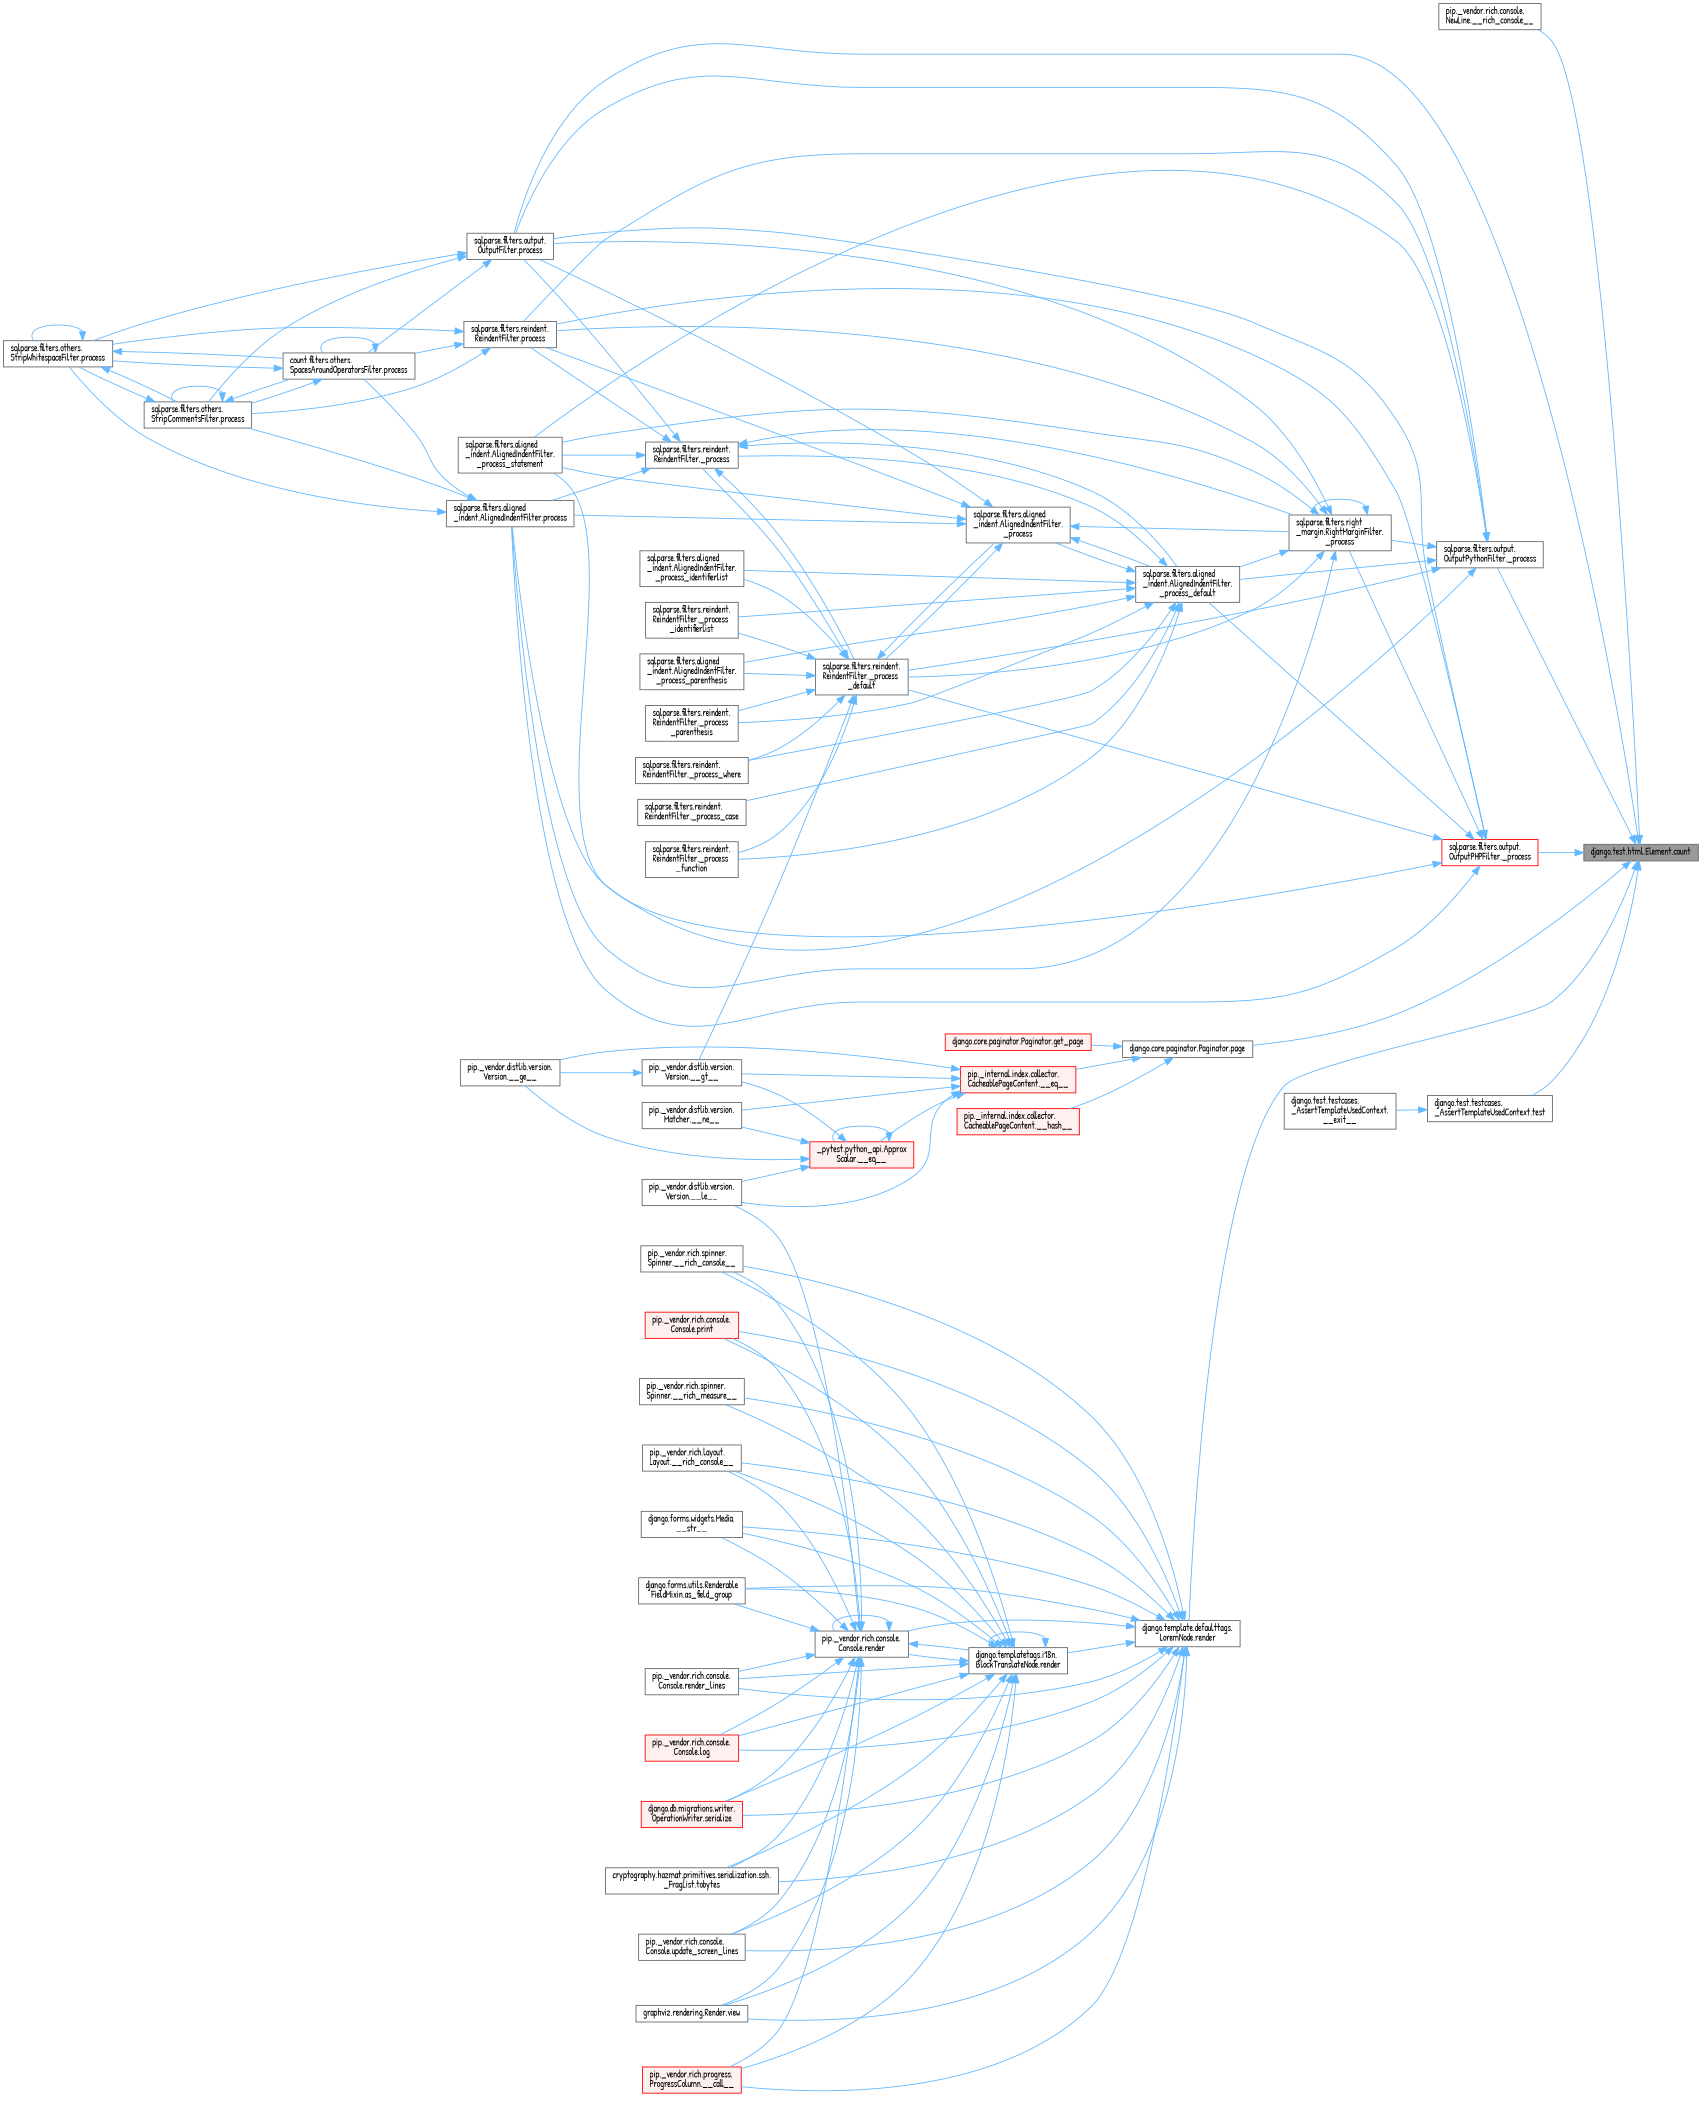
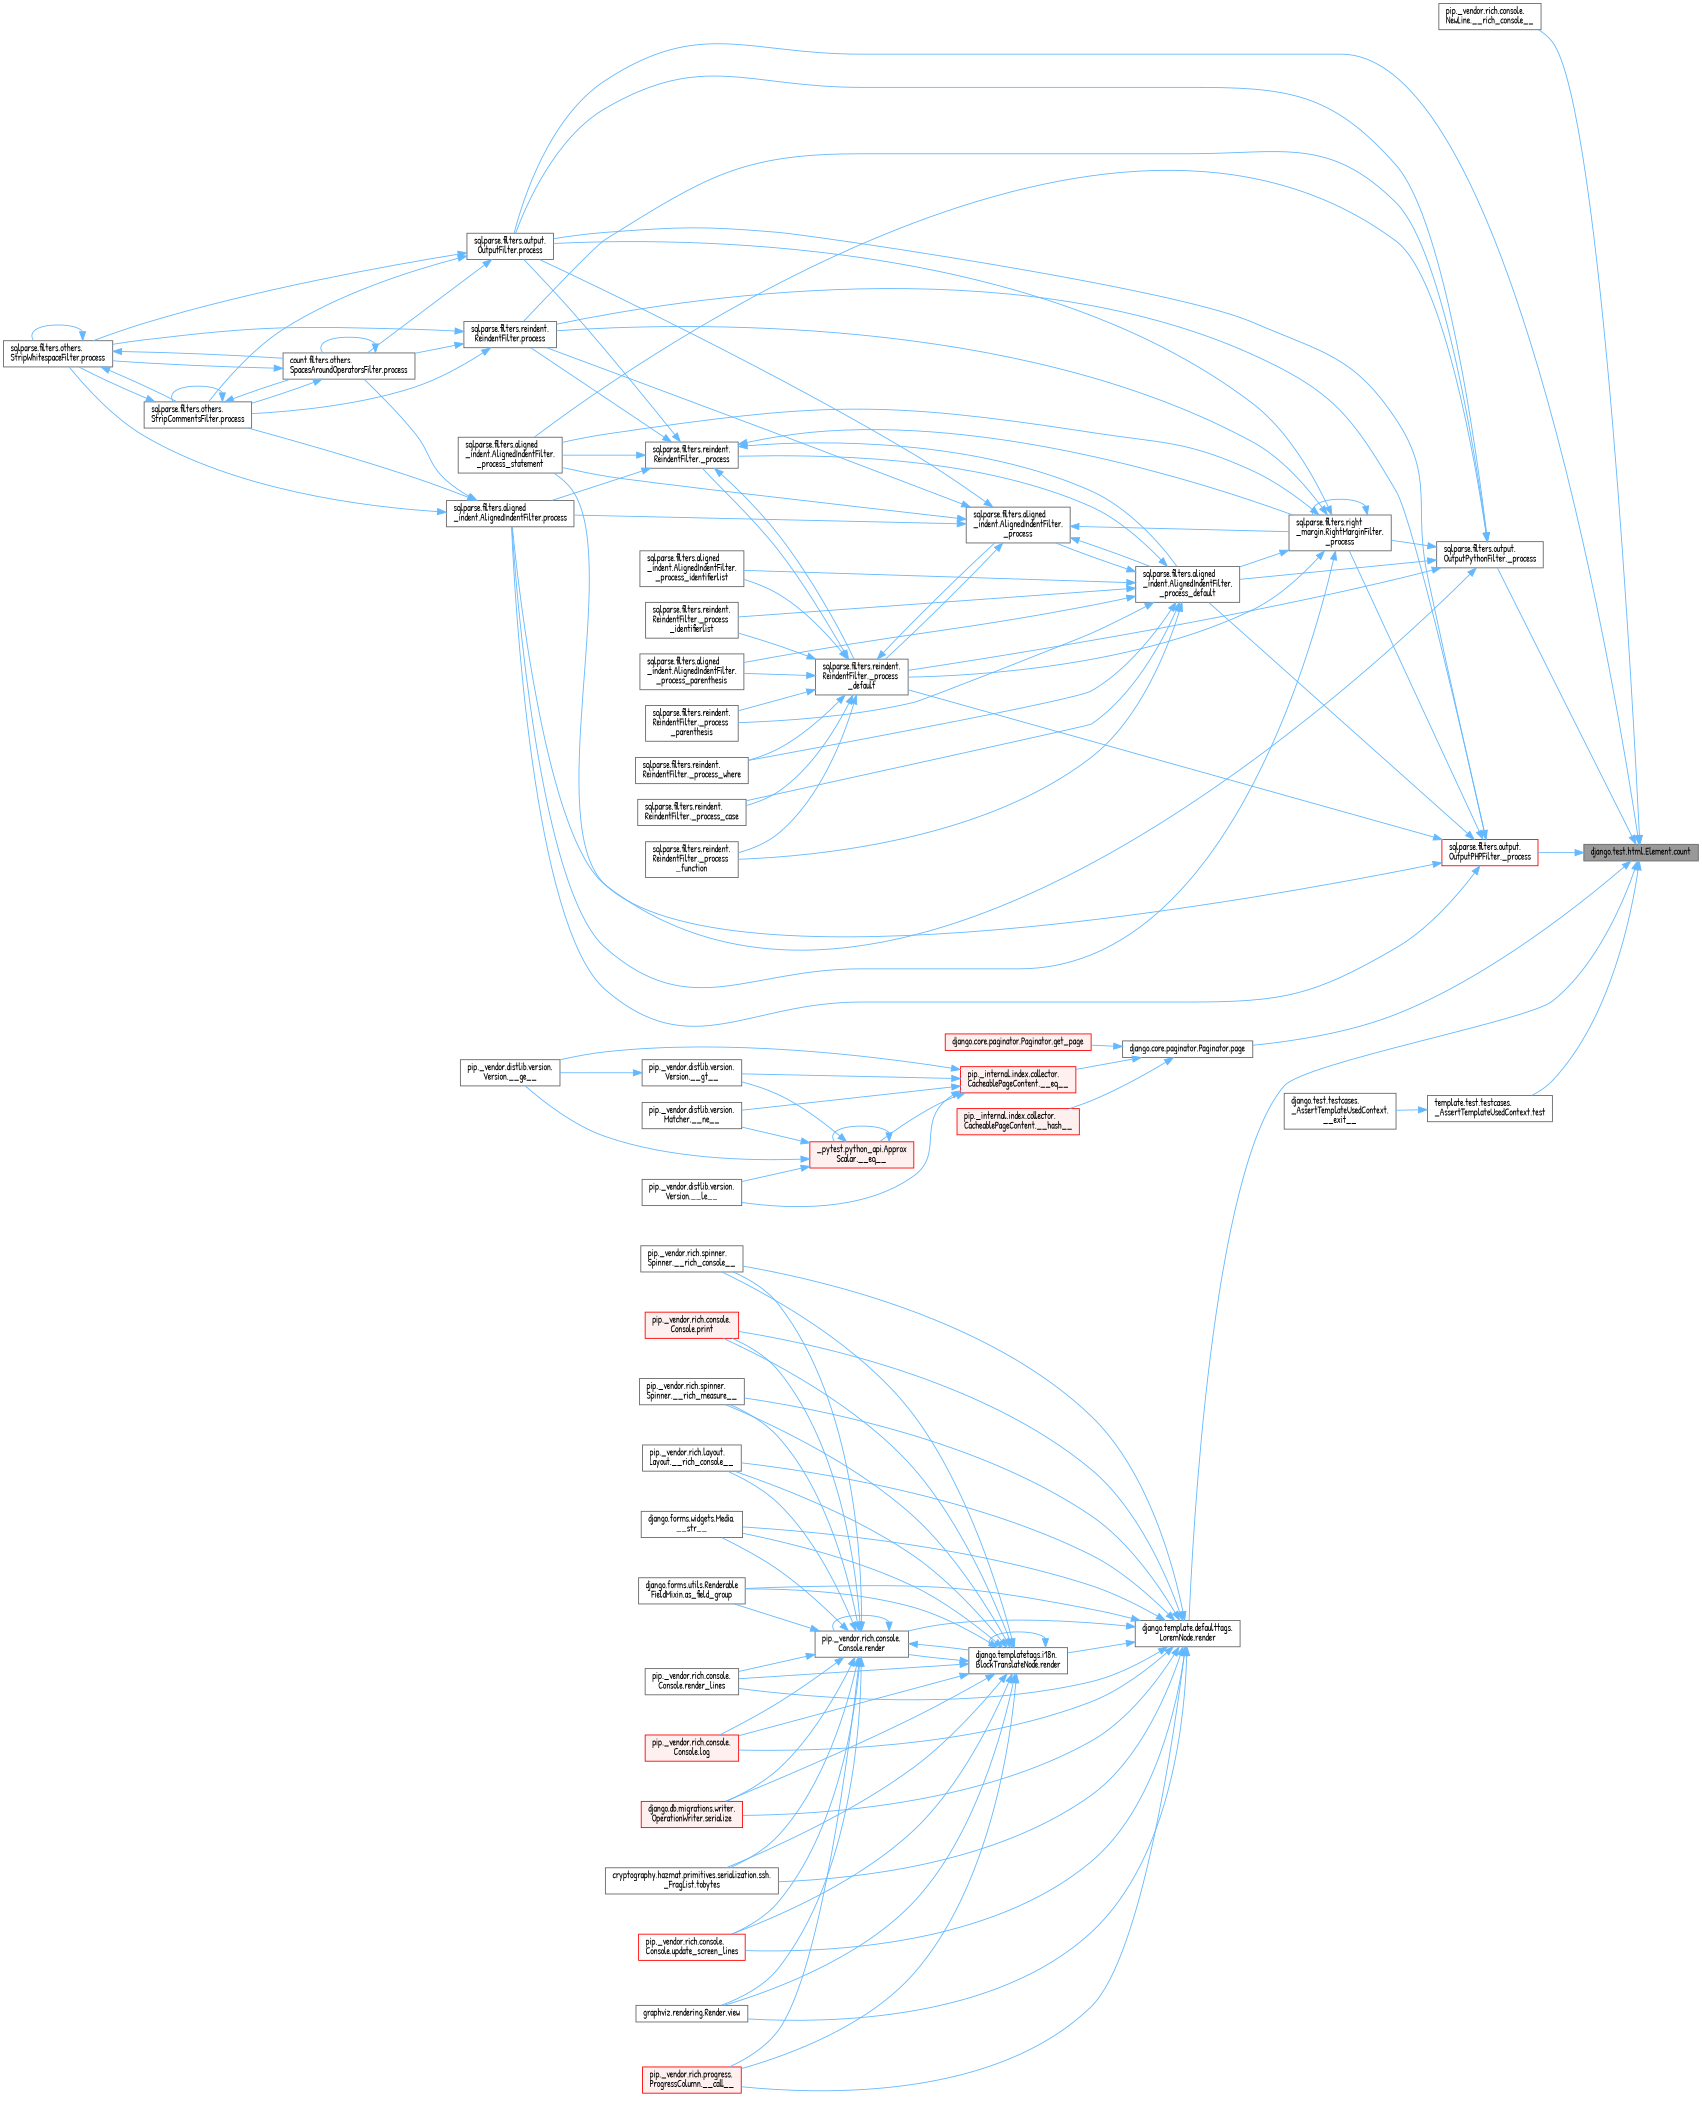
edge "pip._vendor.distlib.version. Version.__gt__" -> "sqlparse.filters.reindent. ReindentFilter._process _default": now "sqlparse.filters.reindent. ReindentFilter._process_case" -> "sqlparse.filters.reindent. ReindentFilter._process _default"
node "django.test.testcases. _AssertTemplateUsedContext.test": label "django.test.testcases. _AssertTemplateUsedContext.test" -> "template.test.testcases. _AssertTemplateUsedContext.test"
edge "pip._vendor.distlib.version. Version.__le__" -> "pip._vendor.rich.console. Console.render": now "pip._vendor.rich.spinner. Spinner.__rich_measure__" -> "pip._vendor.rich.console. Console.render"
node "pip._vendor.rich.console. Console.update_screen_lines": color grey40 -> red
